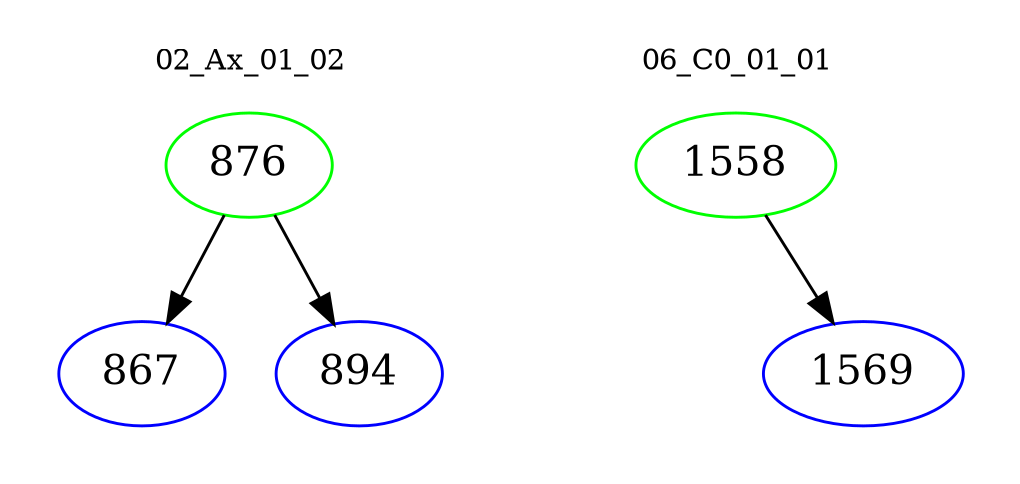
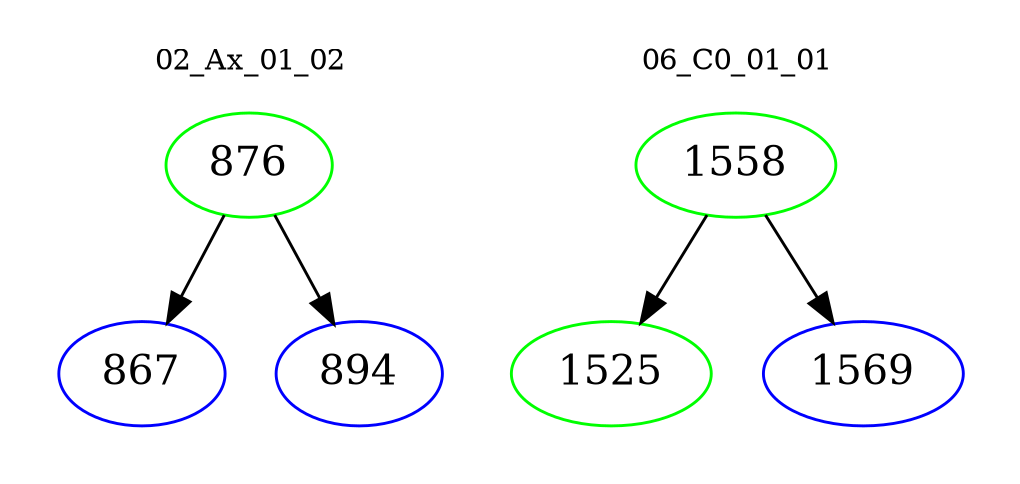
node "1525": added
